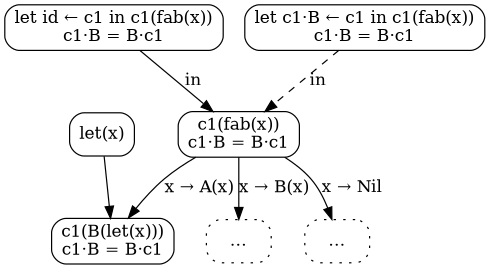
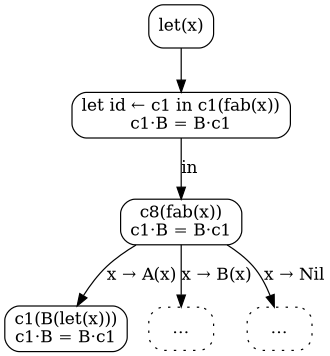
node "let c1·B ← c1 in c1(fab(x)) c1·B = B·c1": removed
node "c1(fab(x)) c1·B = B·c1": label "c1(fab(x)) c1·B = B·c1" -> "c8(fab(x)) c1·B = B·c1"
edge "let(x)" -> "c1(B(let(x))) c1·B = B·c1": now "let(x)" -> "let id ← c1 in c1(fab(x)) c1·B = B·c1"
